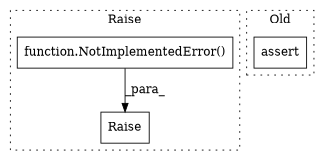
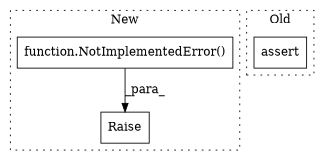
cluster "Raise": label "Raise" -> "New"
